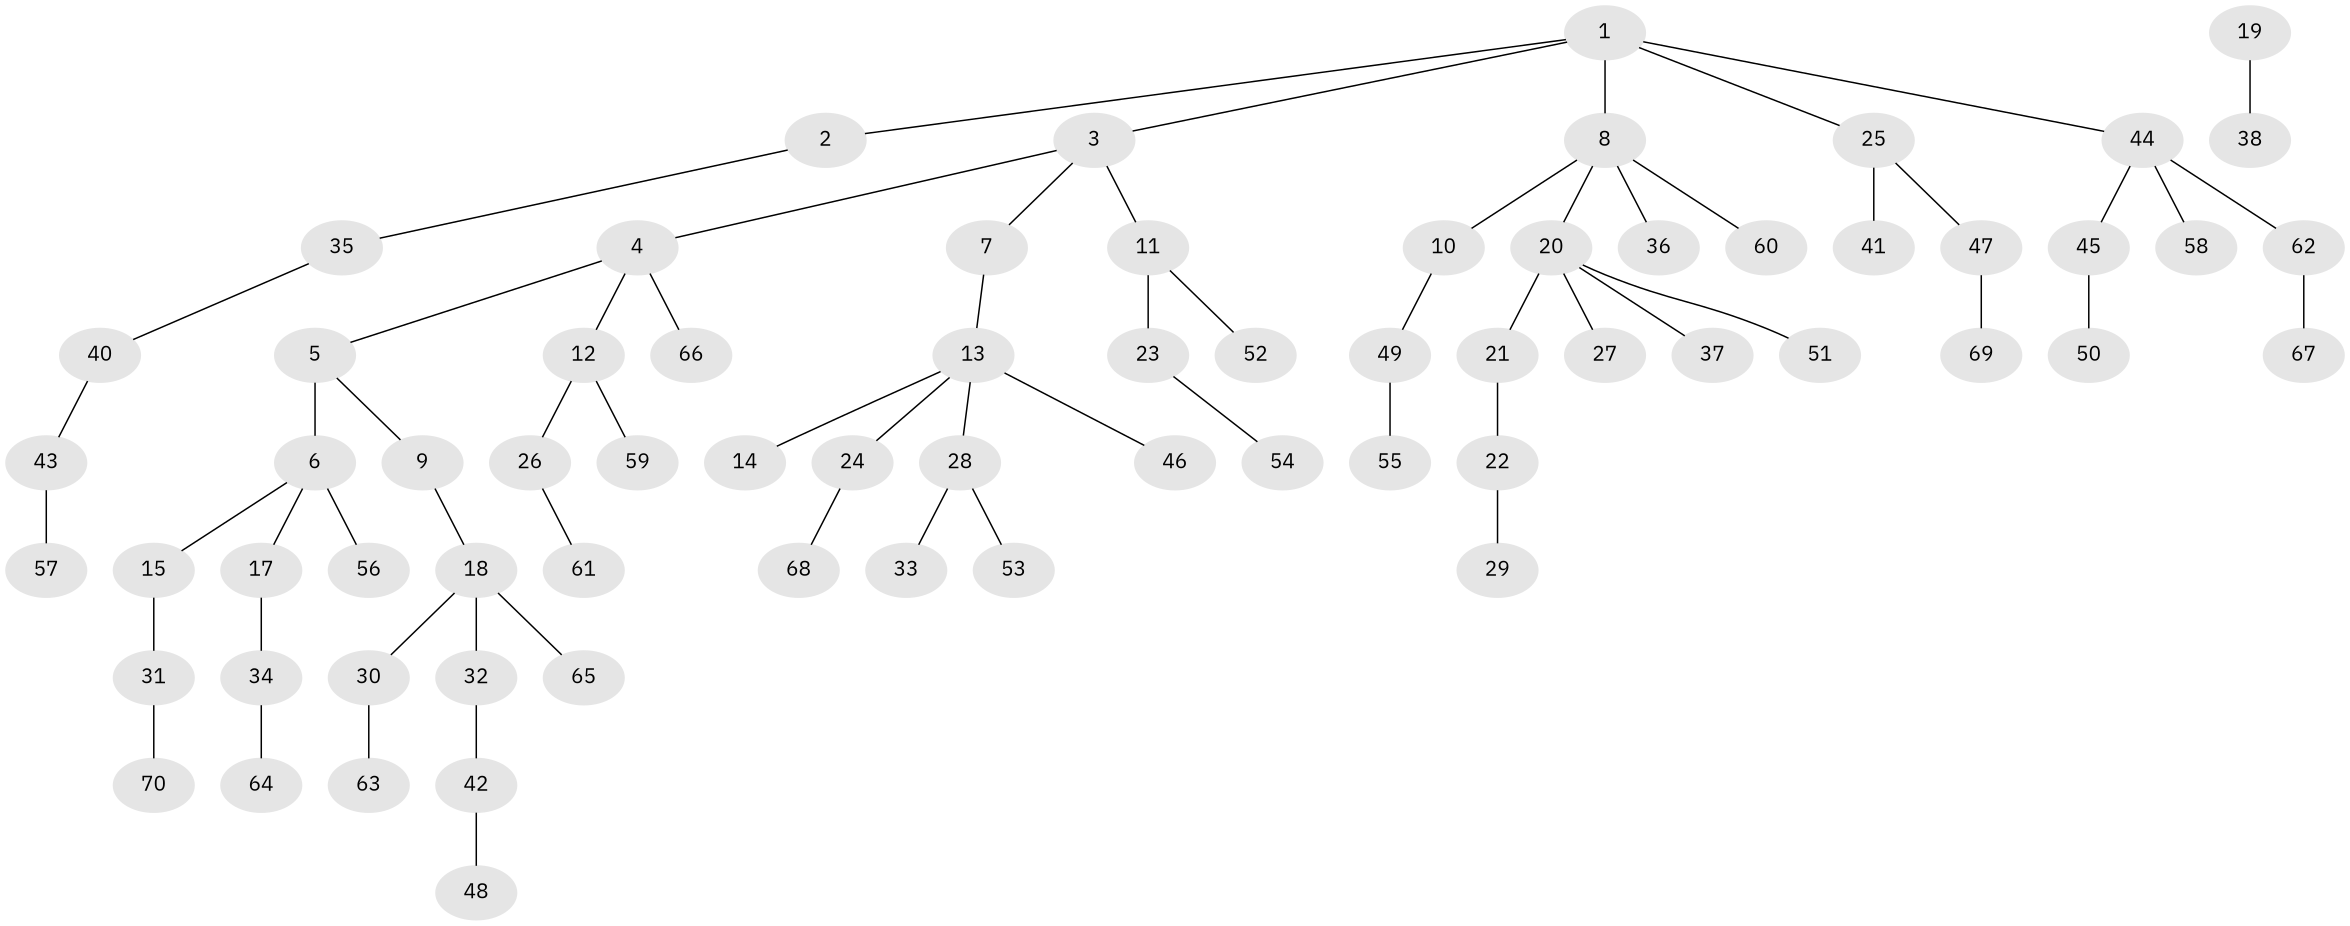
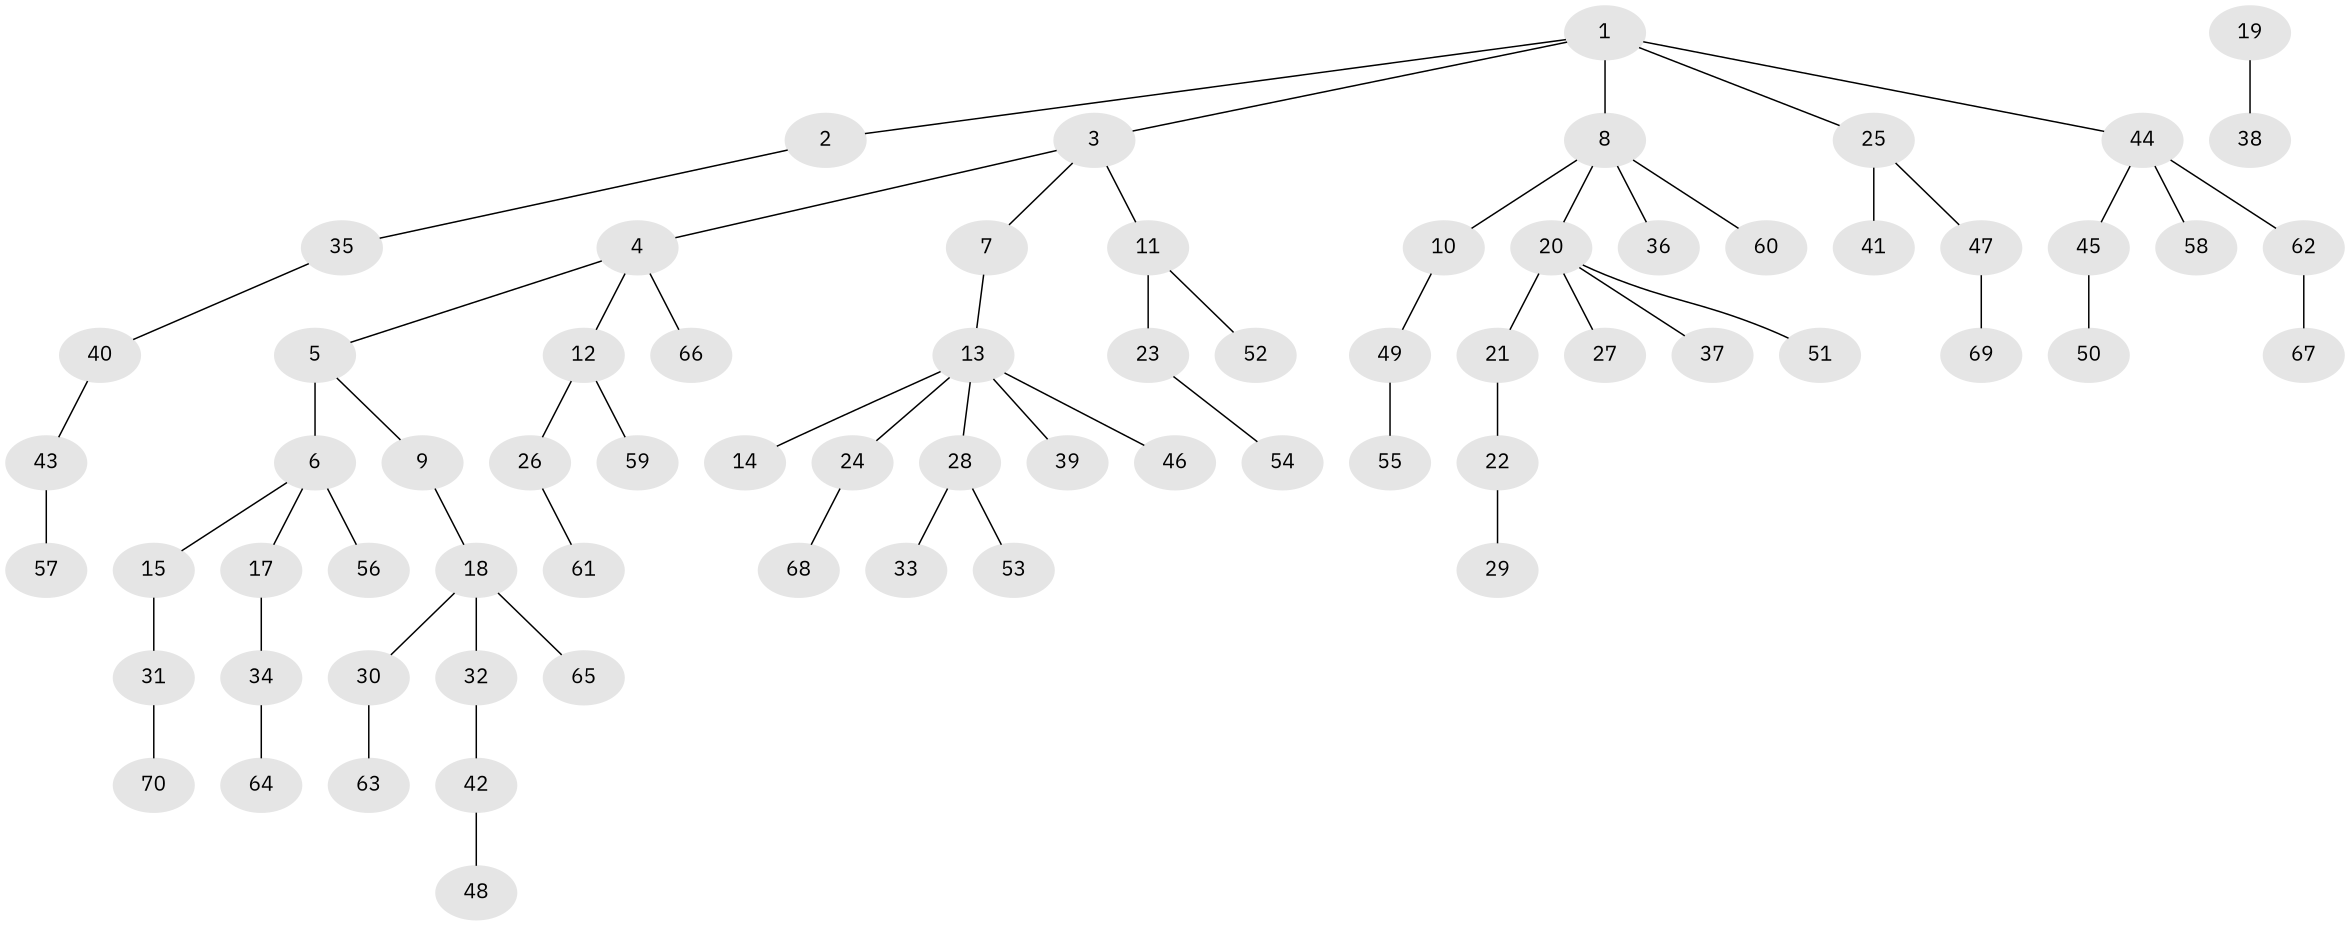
node "39": added
